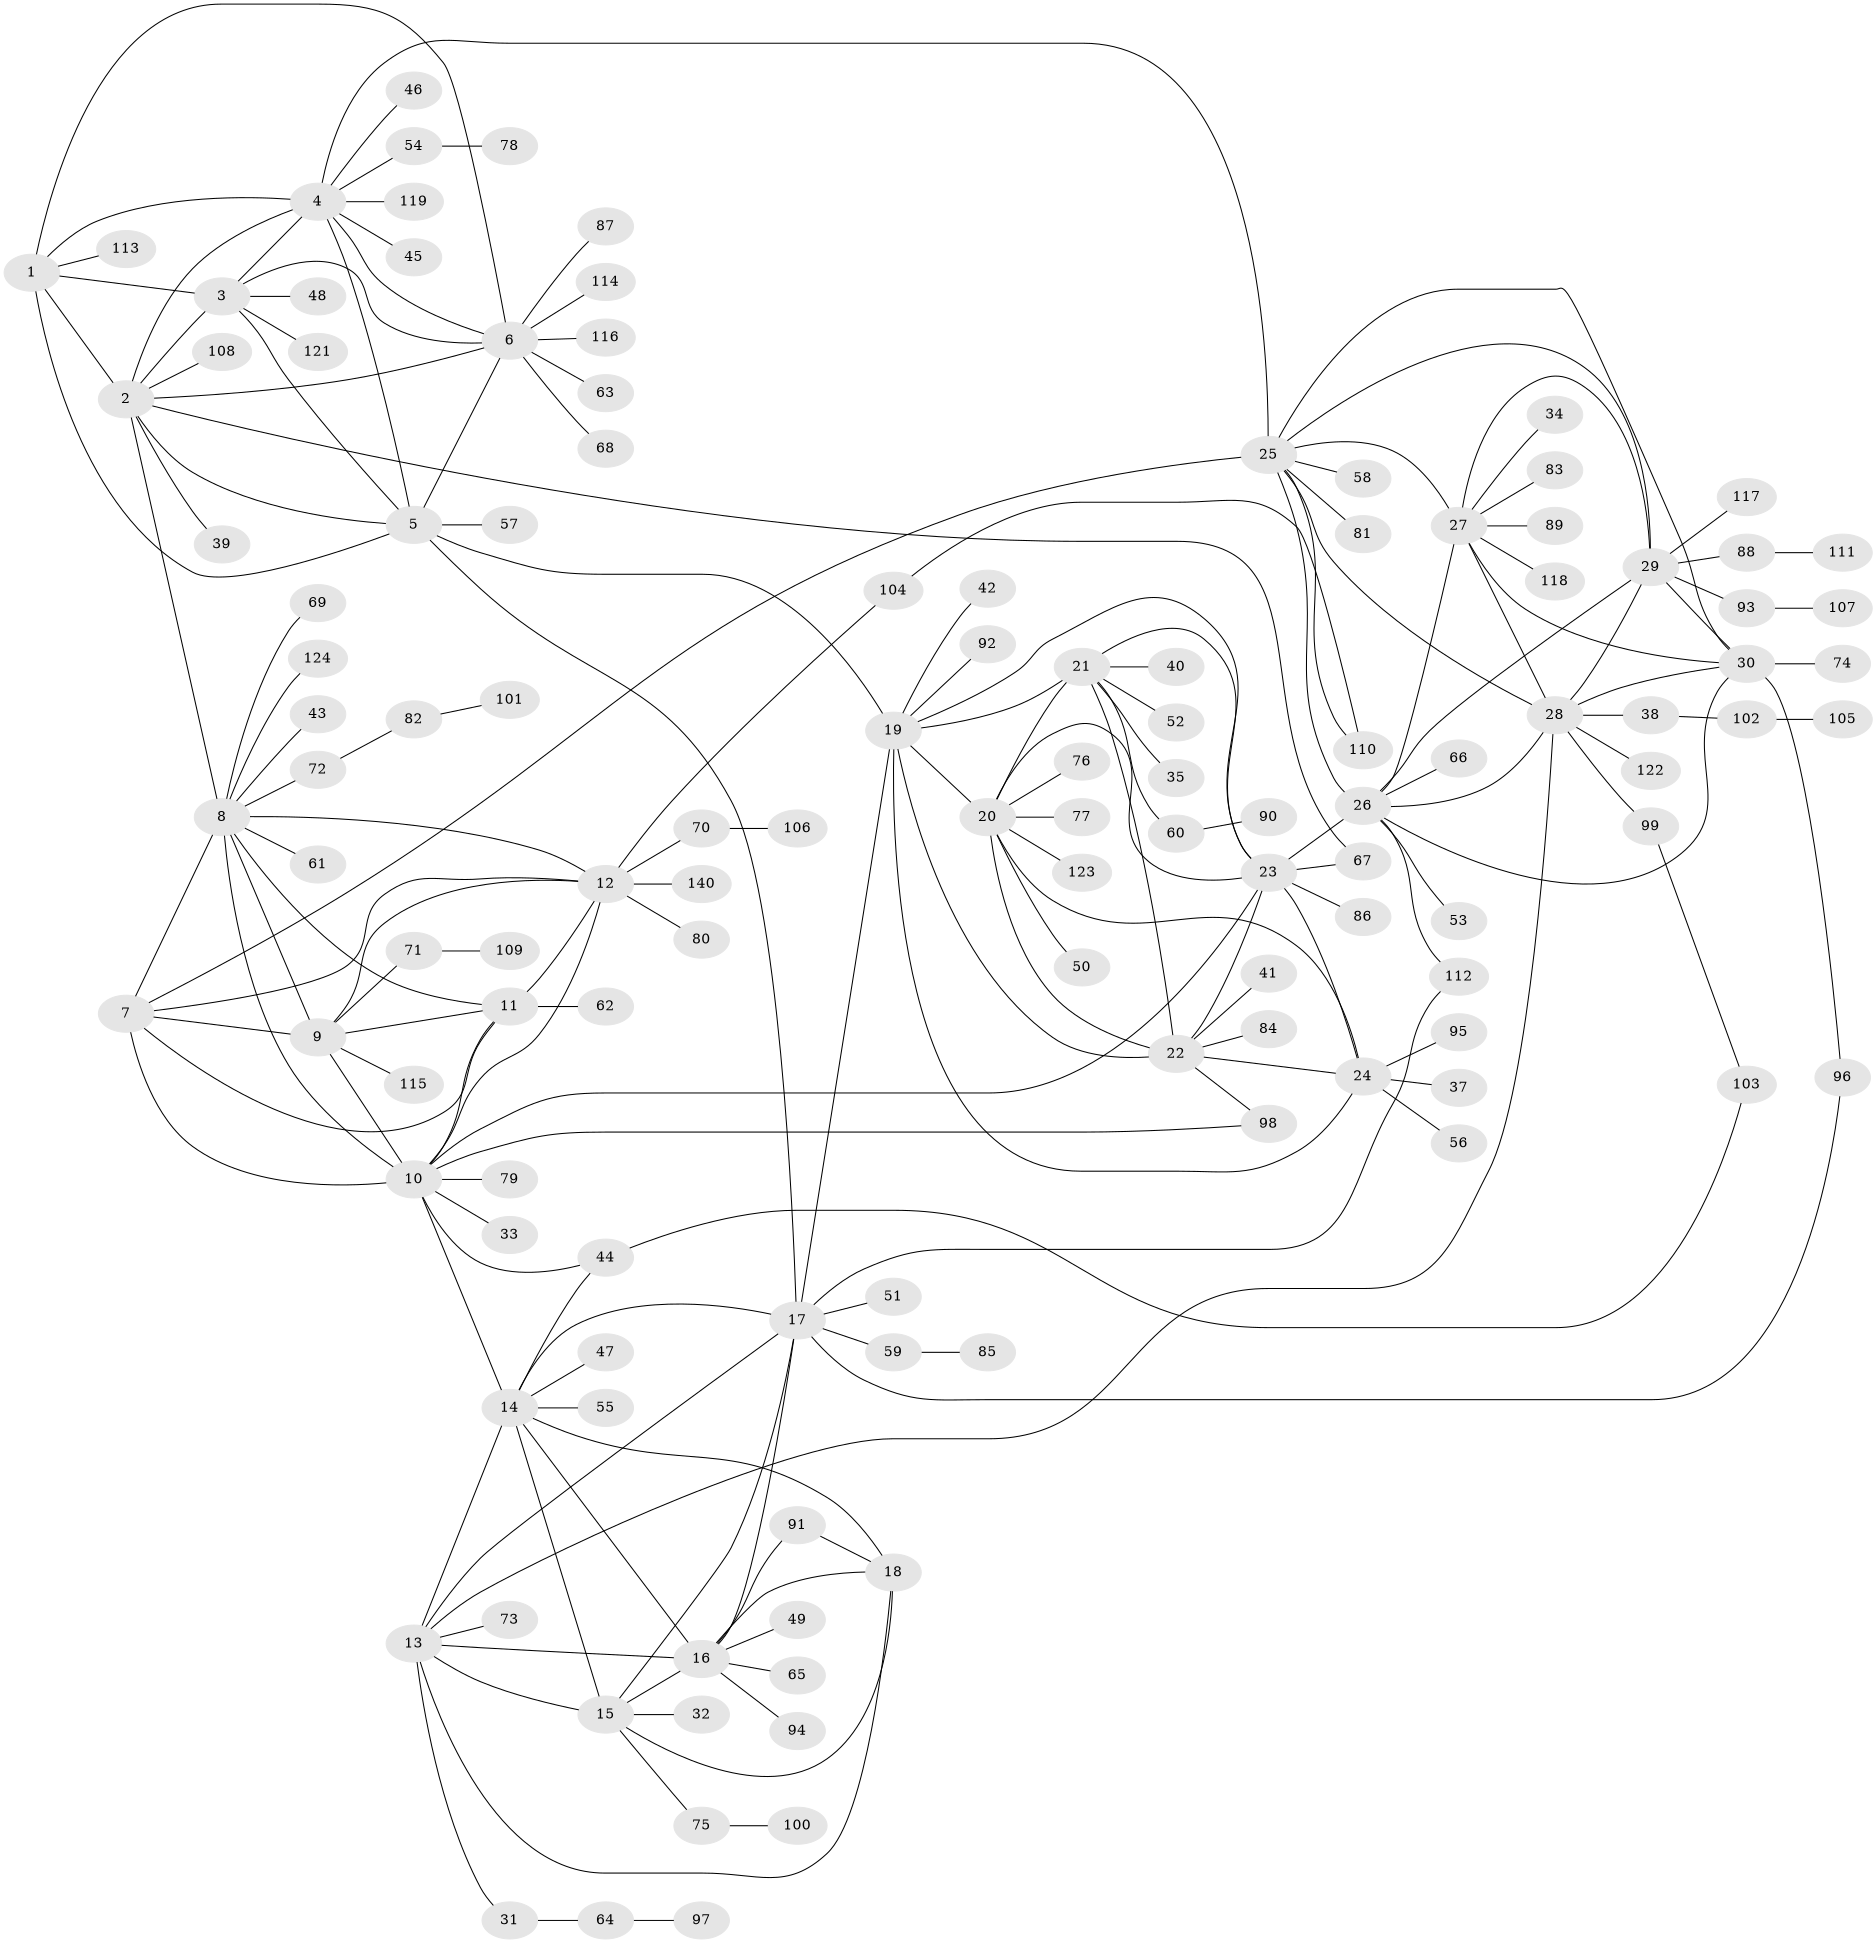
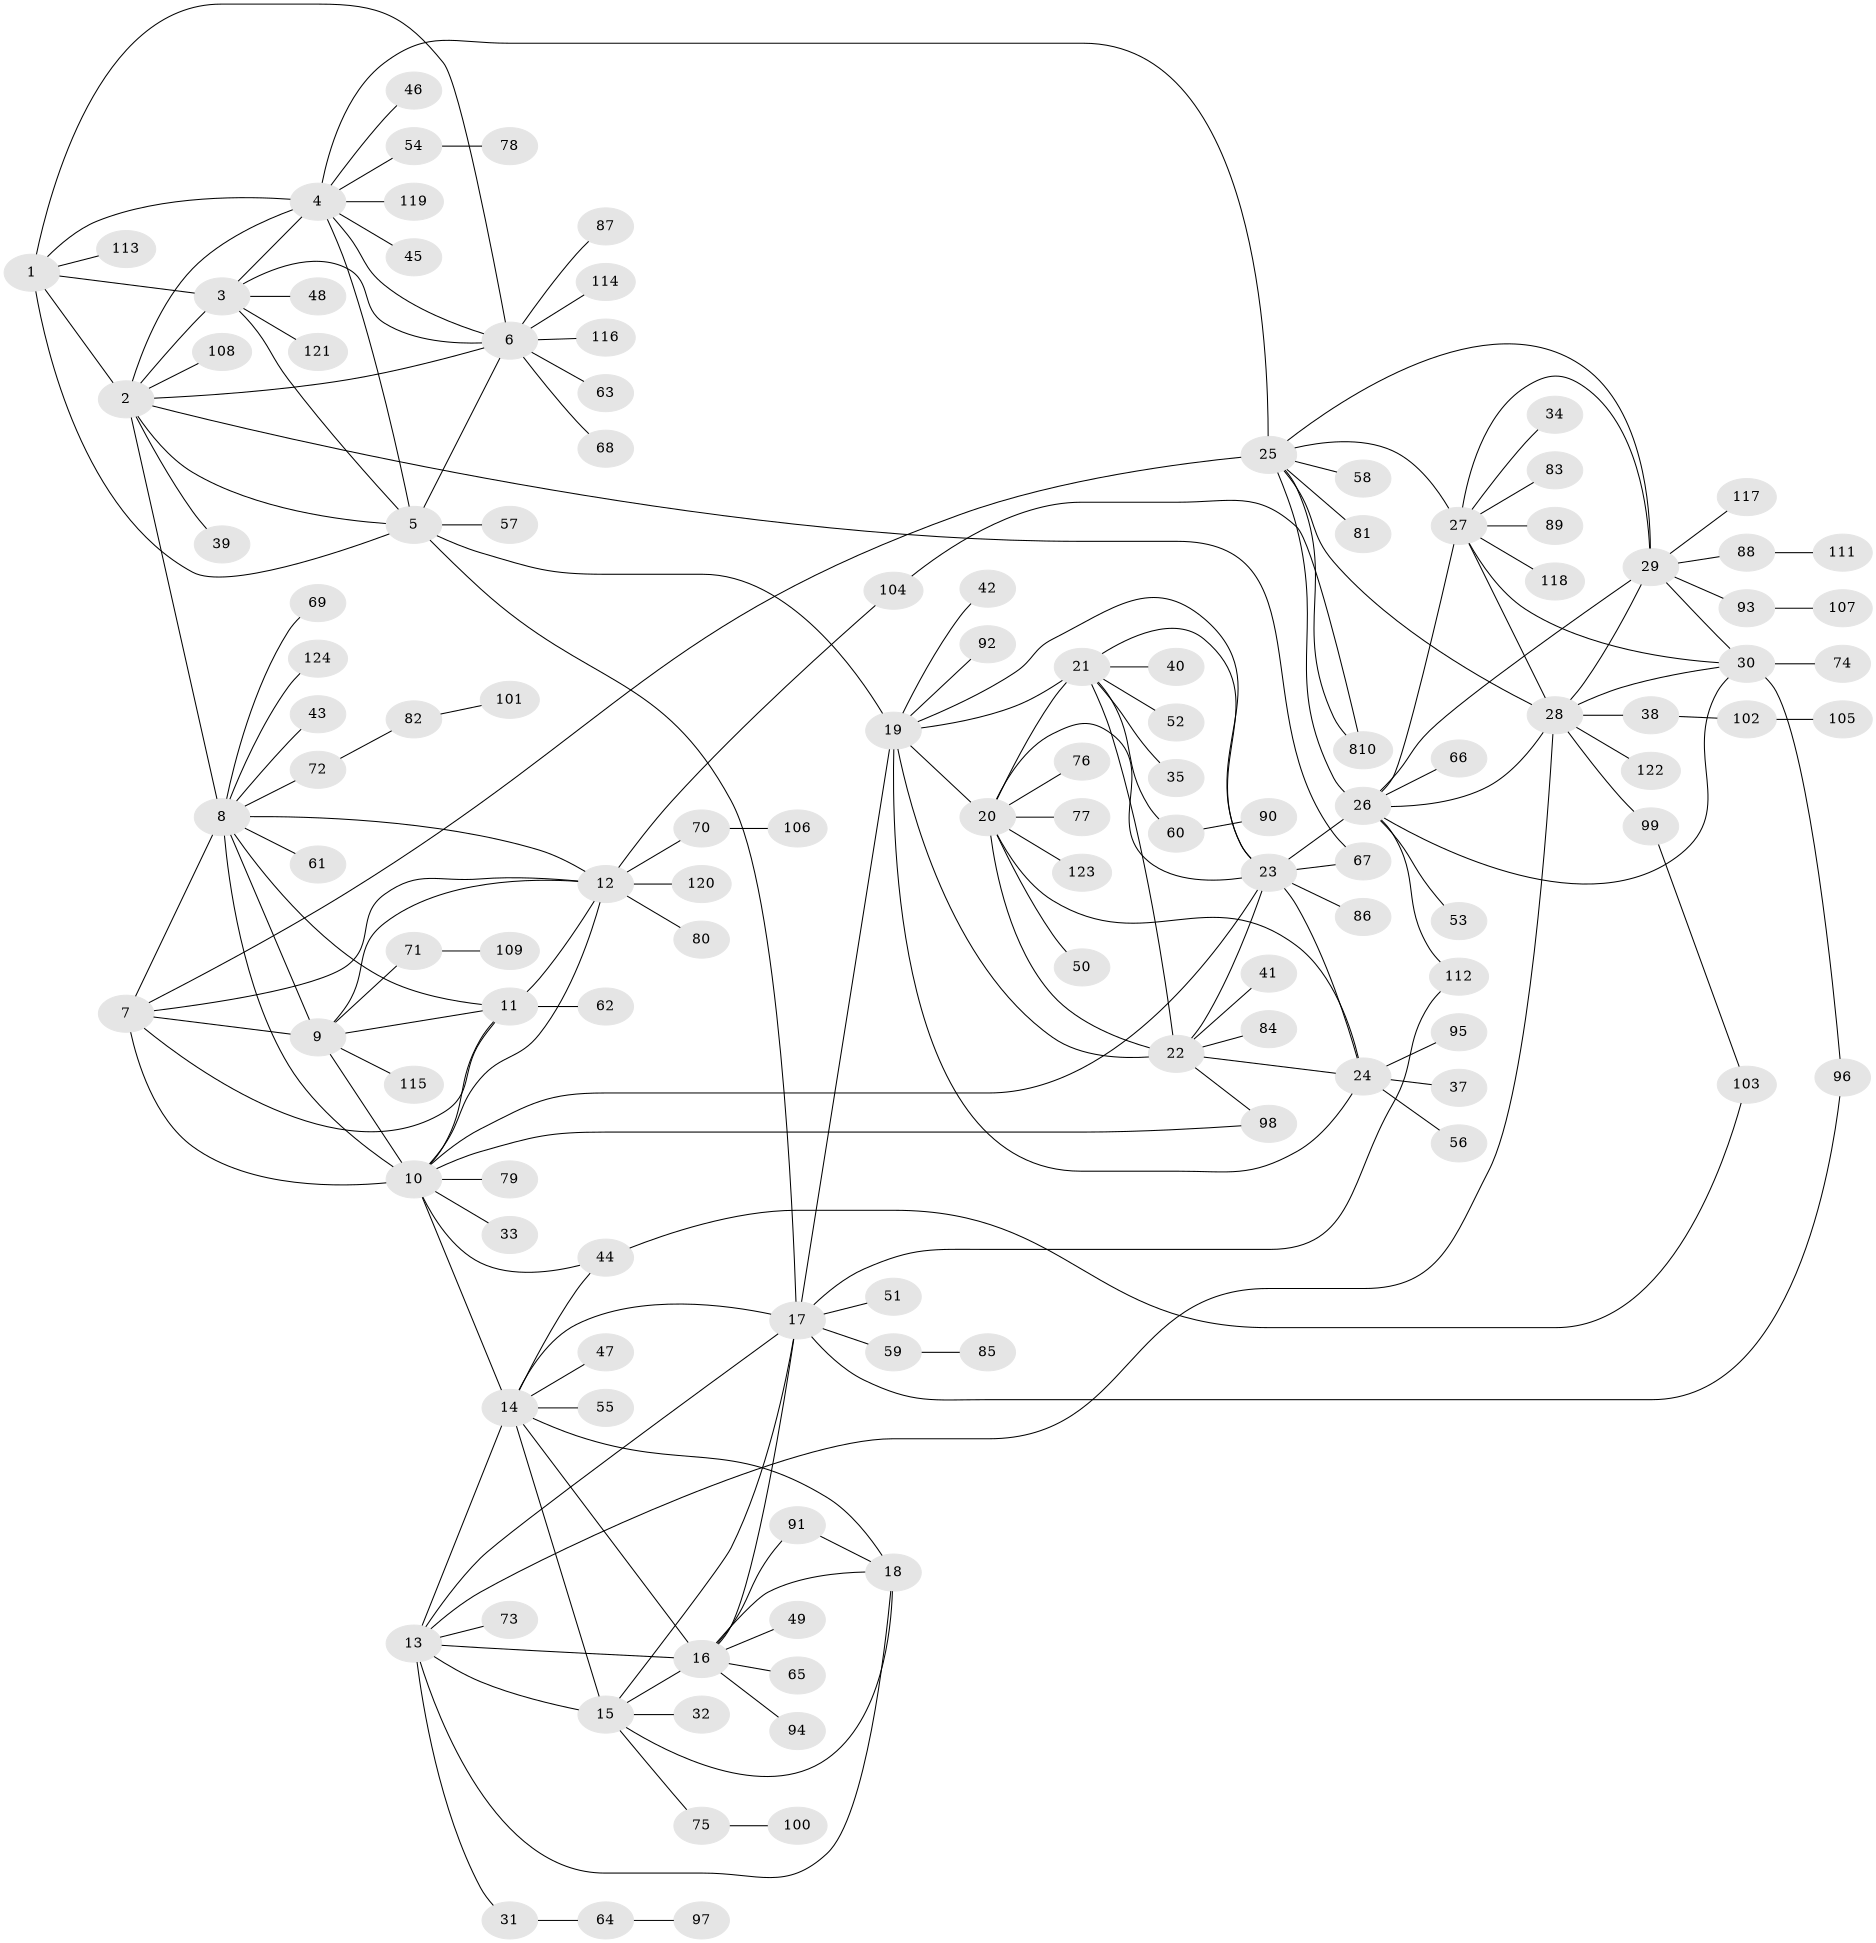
edge "25" -- "30": removed
node "110": label "110" -> "810"
node "140": label "140" -> "120"
